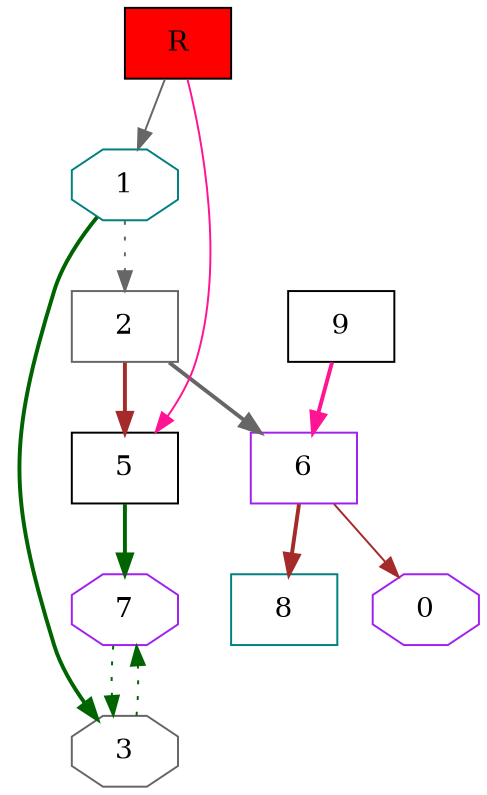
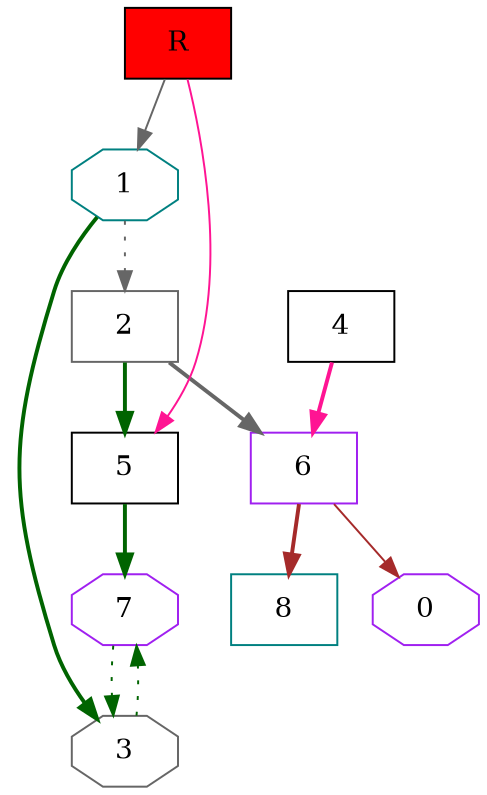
node "9": label "9" -> "4"
edge "2" -> "5": color brown -> darkgreen
